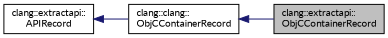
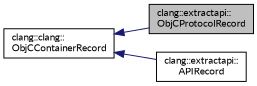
edge "clang::clang:: ObjCContainerRecord" -> "clang::extractapi:: APIRecord": reversed
node "clang::extractapi:: ObjCContainerRecord": label "clang::extractapi:: ObjCContainerRecord" -> "clang::extractapi:: ObjCProtocolRecord"
